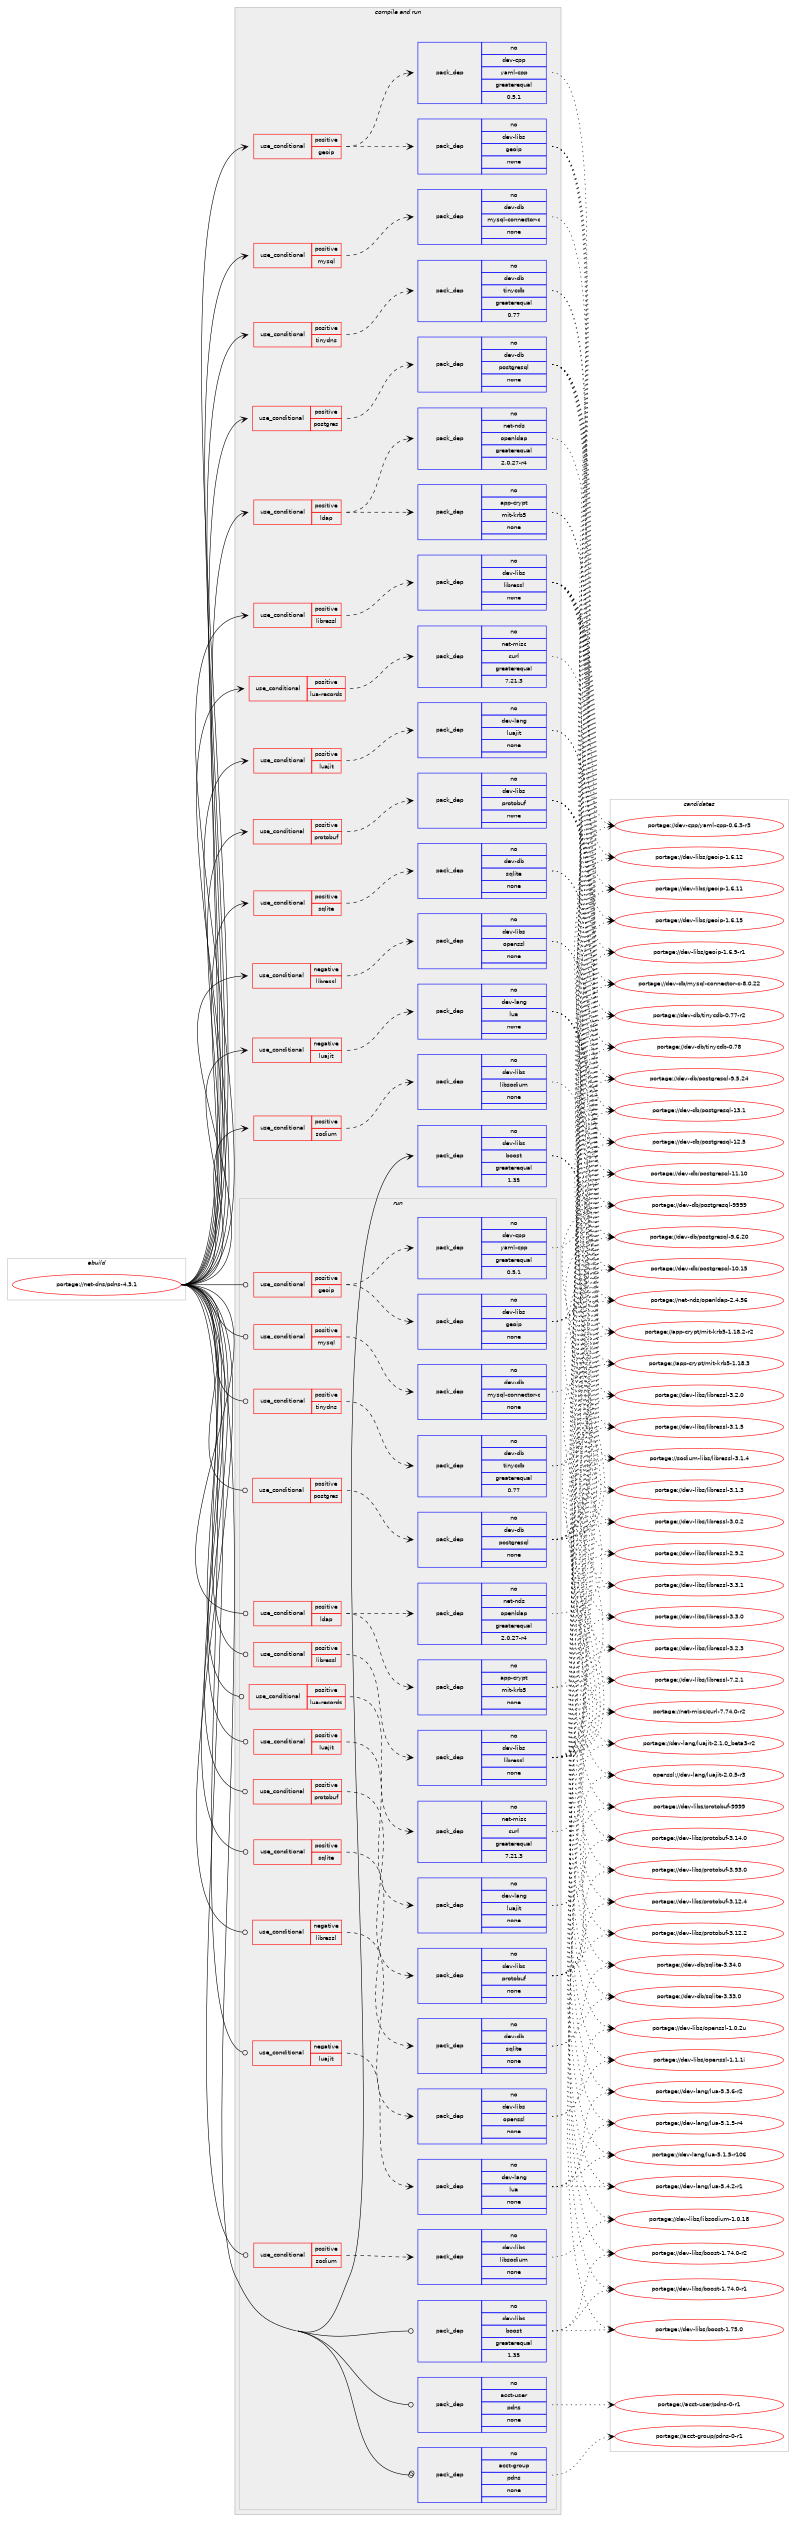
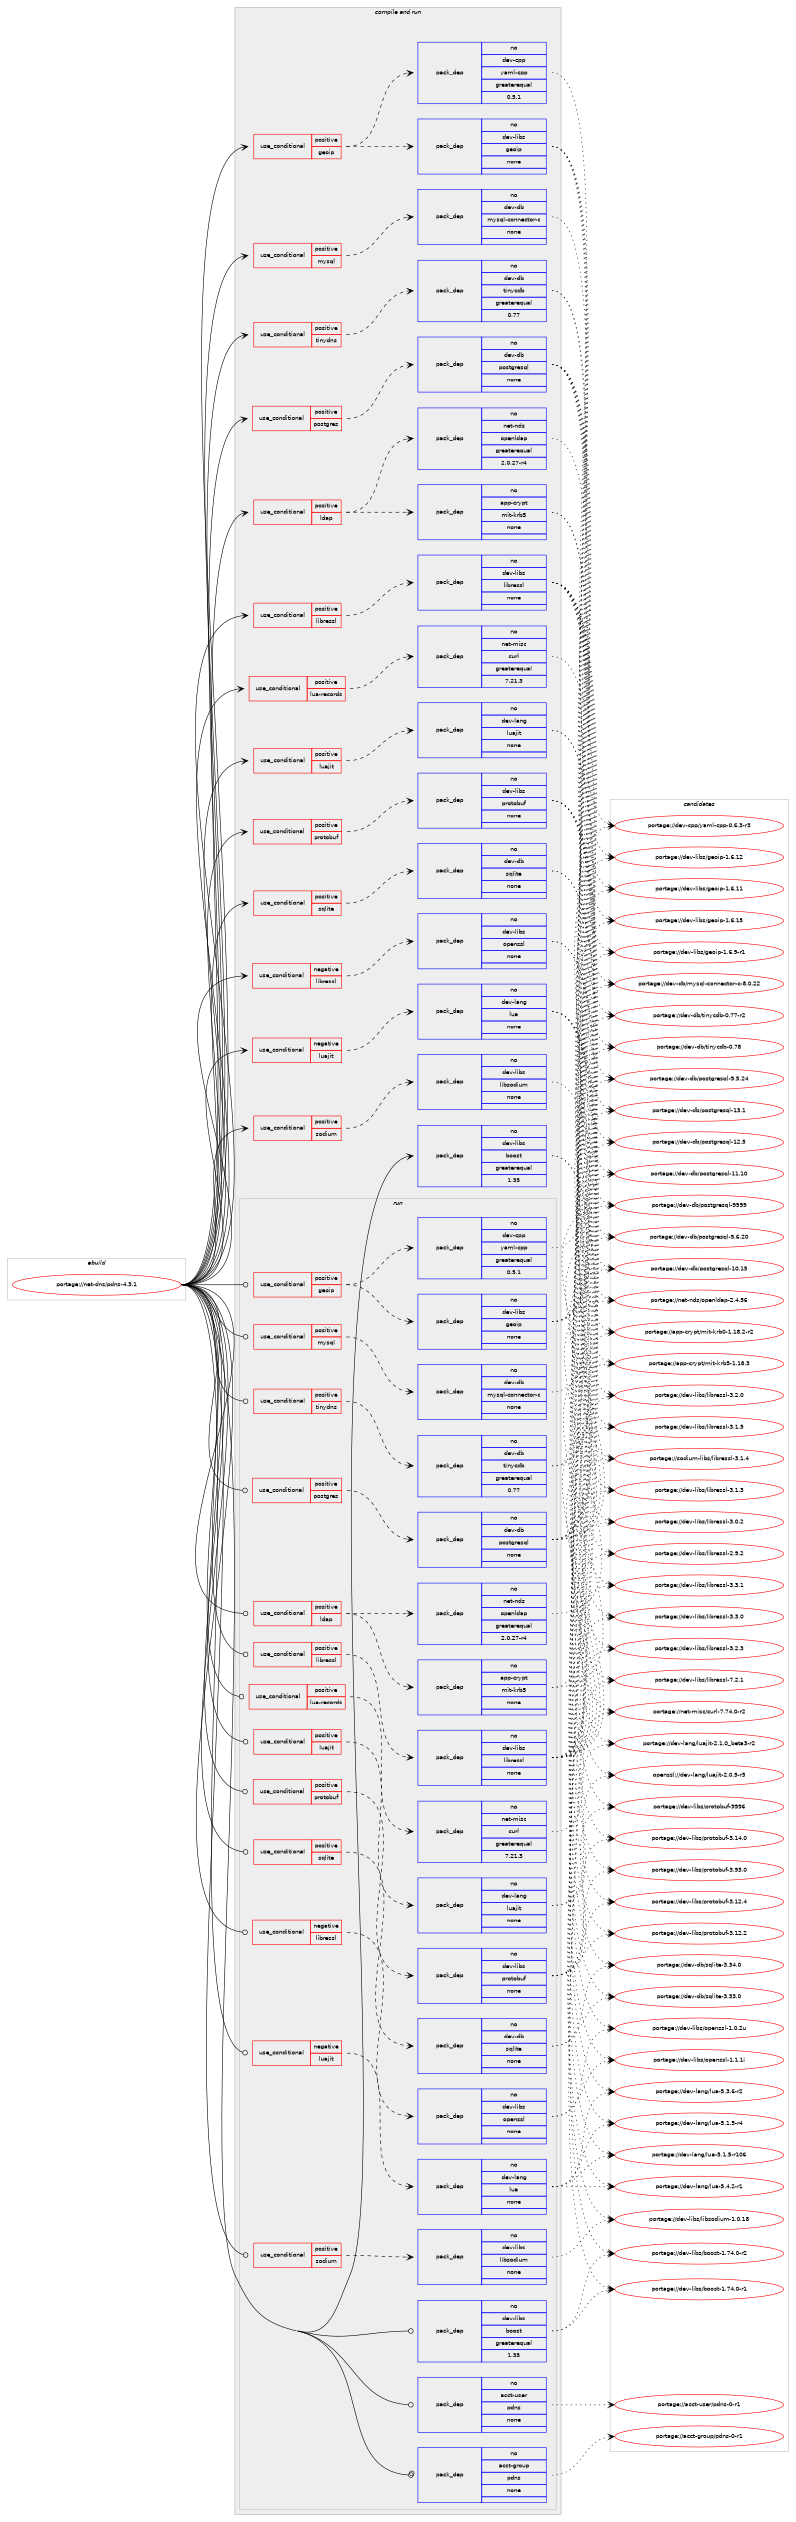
node "portage://app-crypt/mit-krb5-1.18.2-r2": label "portage://app-crypt/mit-krb5-1.18.2-r2" -> "portage://app-crypt/mit-krb0-1.18.2-r2"
node "portage://dev-libs/protobuf-9999": label "portage://dev-libs/protobuf-9999" -> "portage://dev-libs/protobuf-9996"
node "portage://dev-libs/boost-1.75.0": removed
